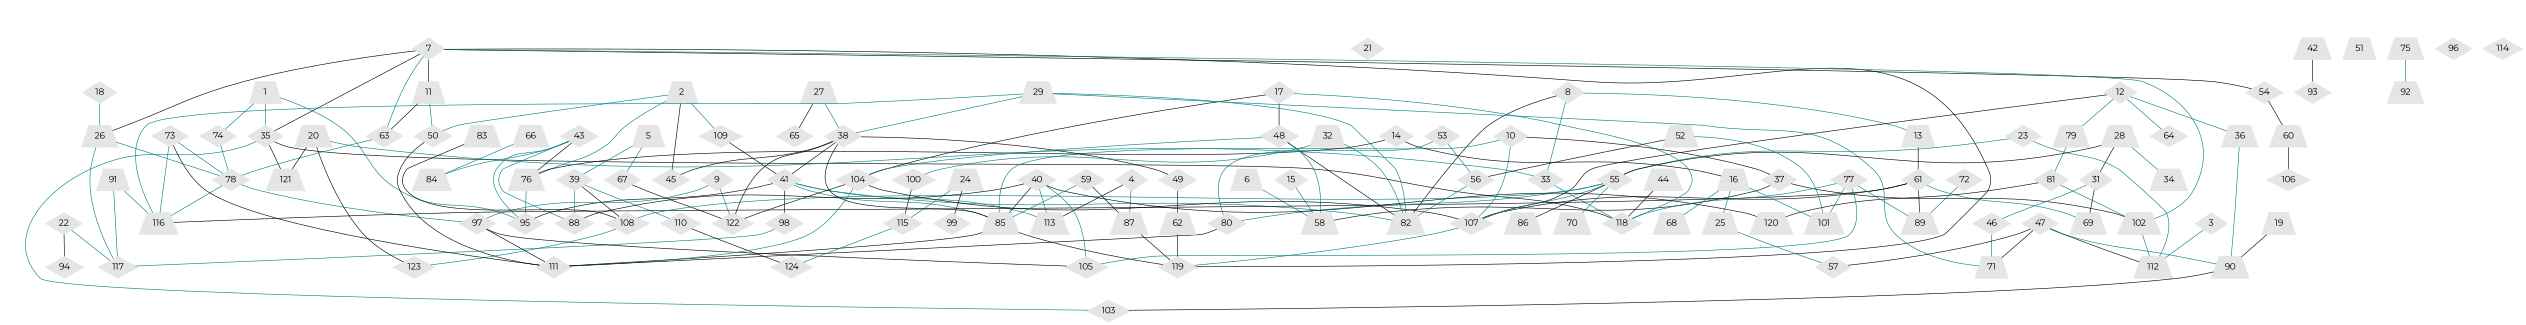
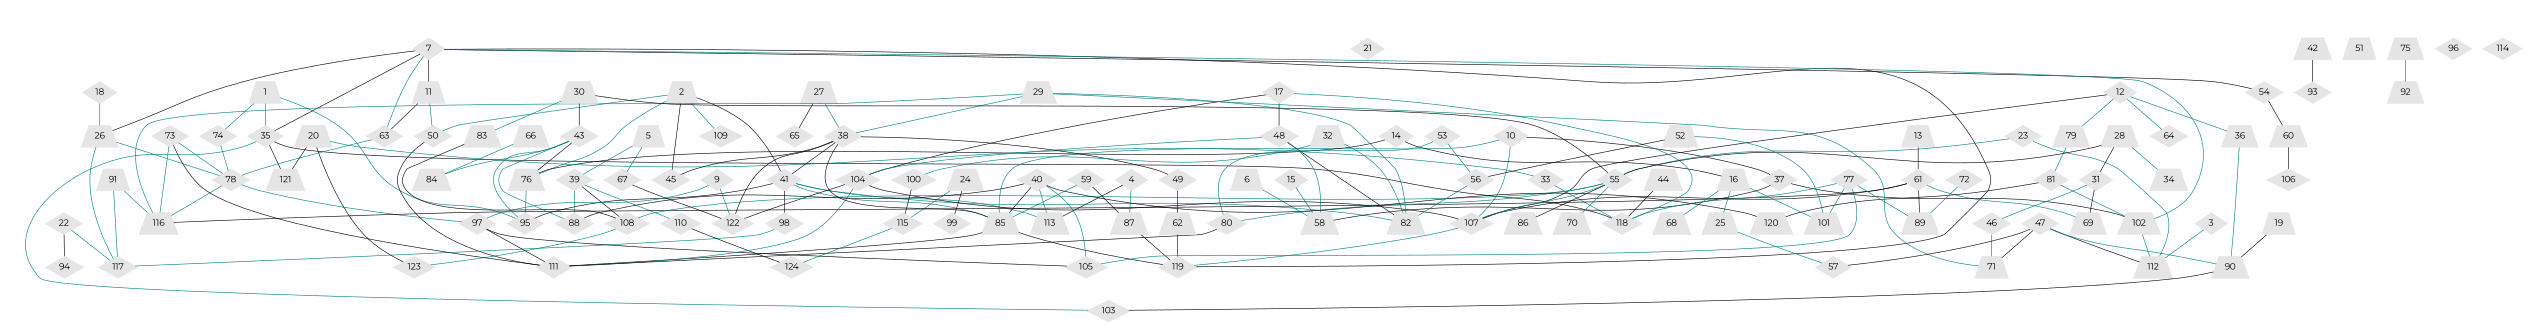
node "30": added
node "8": removed
edge "109" -- "41": now "2" -- "41"
